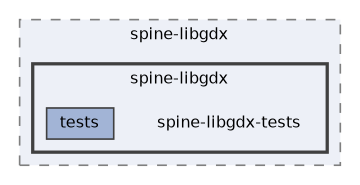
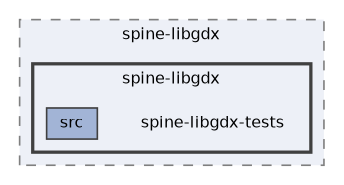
node "tests": label "tests" -> "src"
